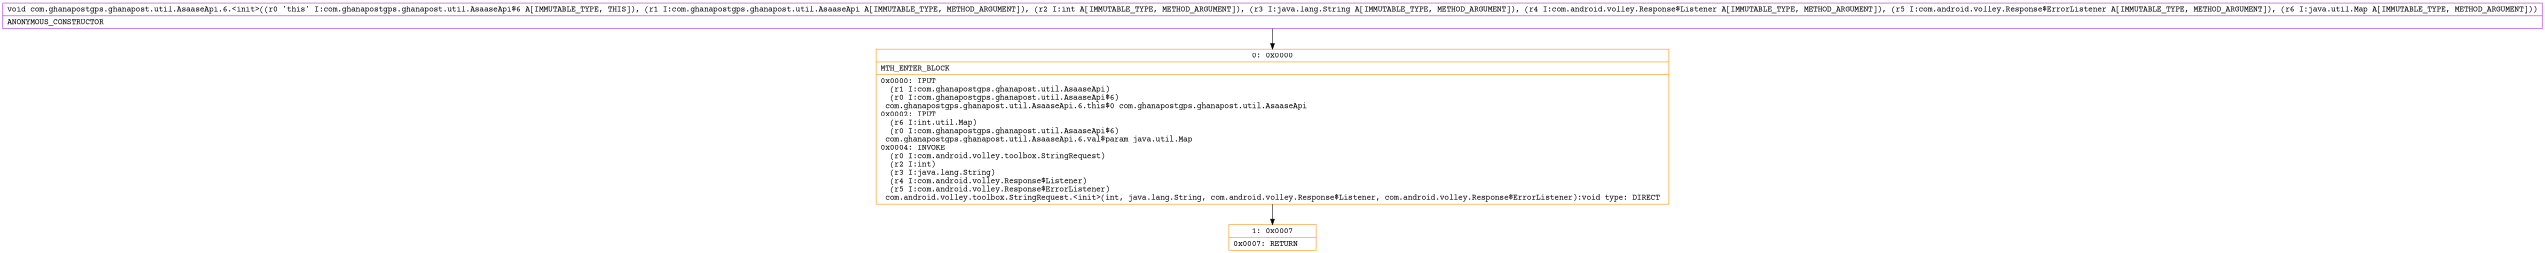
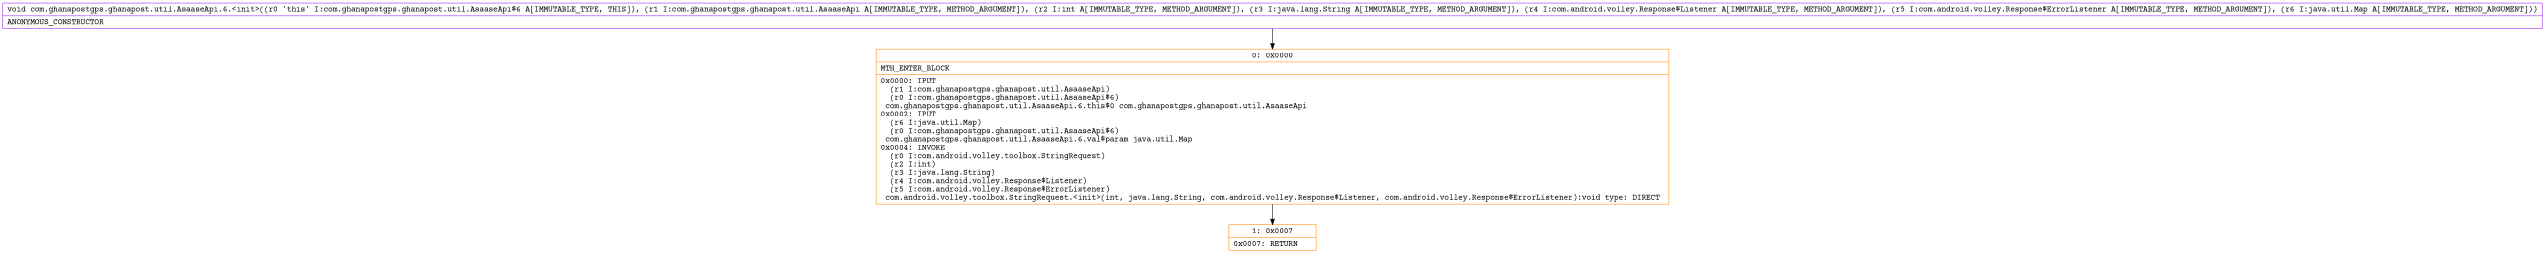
node "0: 0x0000": text "(r6 I:int.util.Map)" -> "(r6 I:java.util.Map)"
